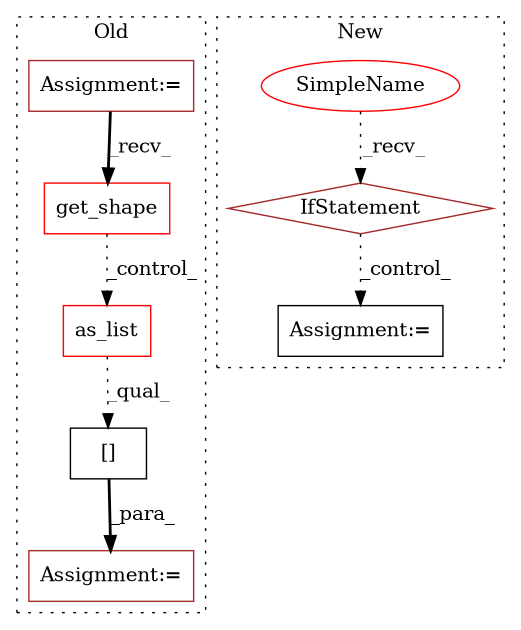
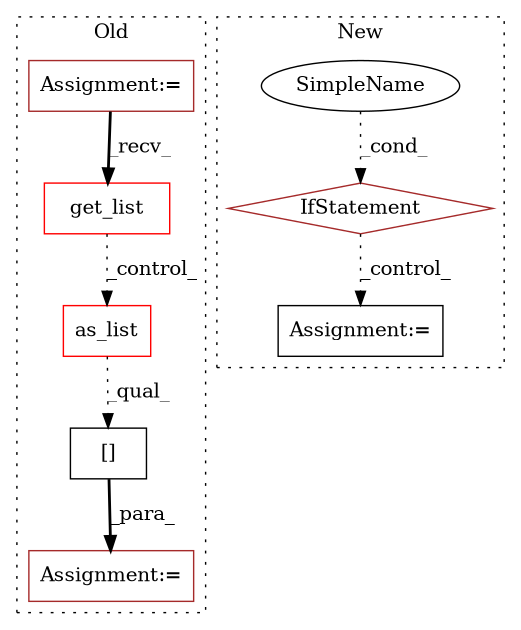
node "SimpleName": color red -> black
edge "SimpleName" -> "IfStatement": label "_recv_" -> "_cond_"
node "get_shape": label "get_shape" -> "get_list"
